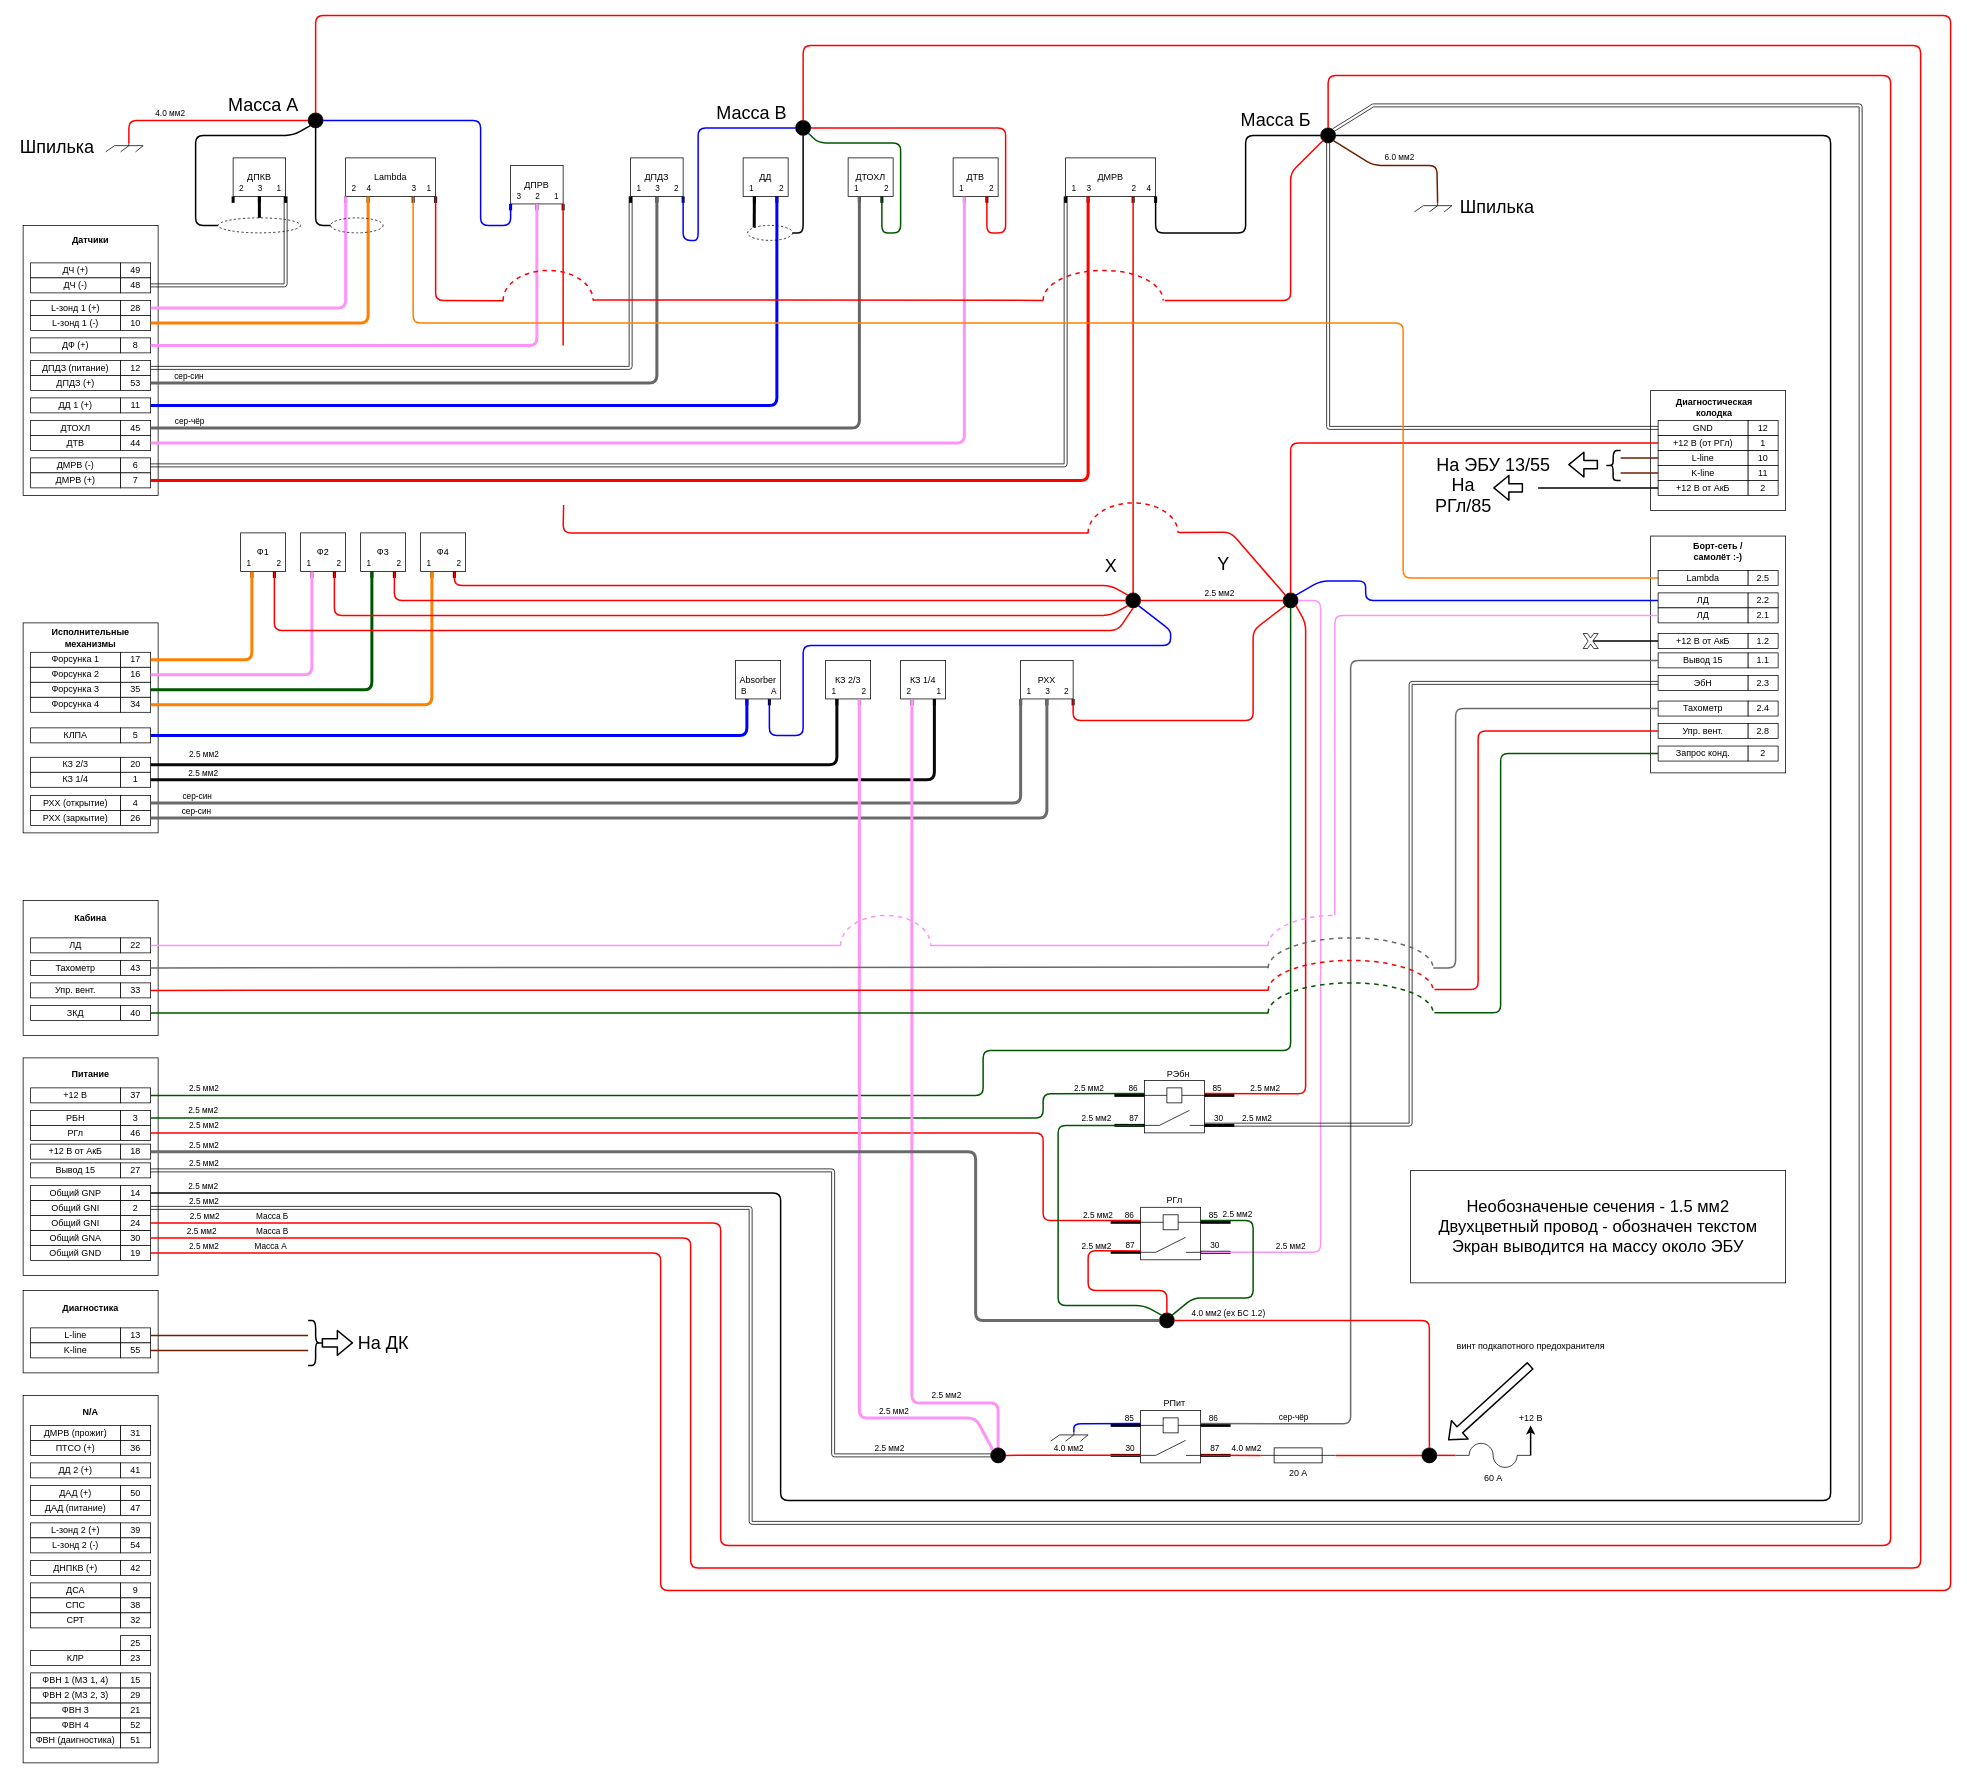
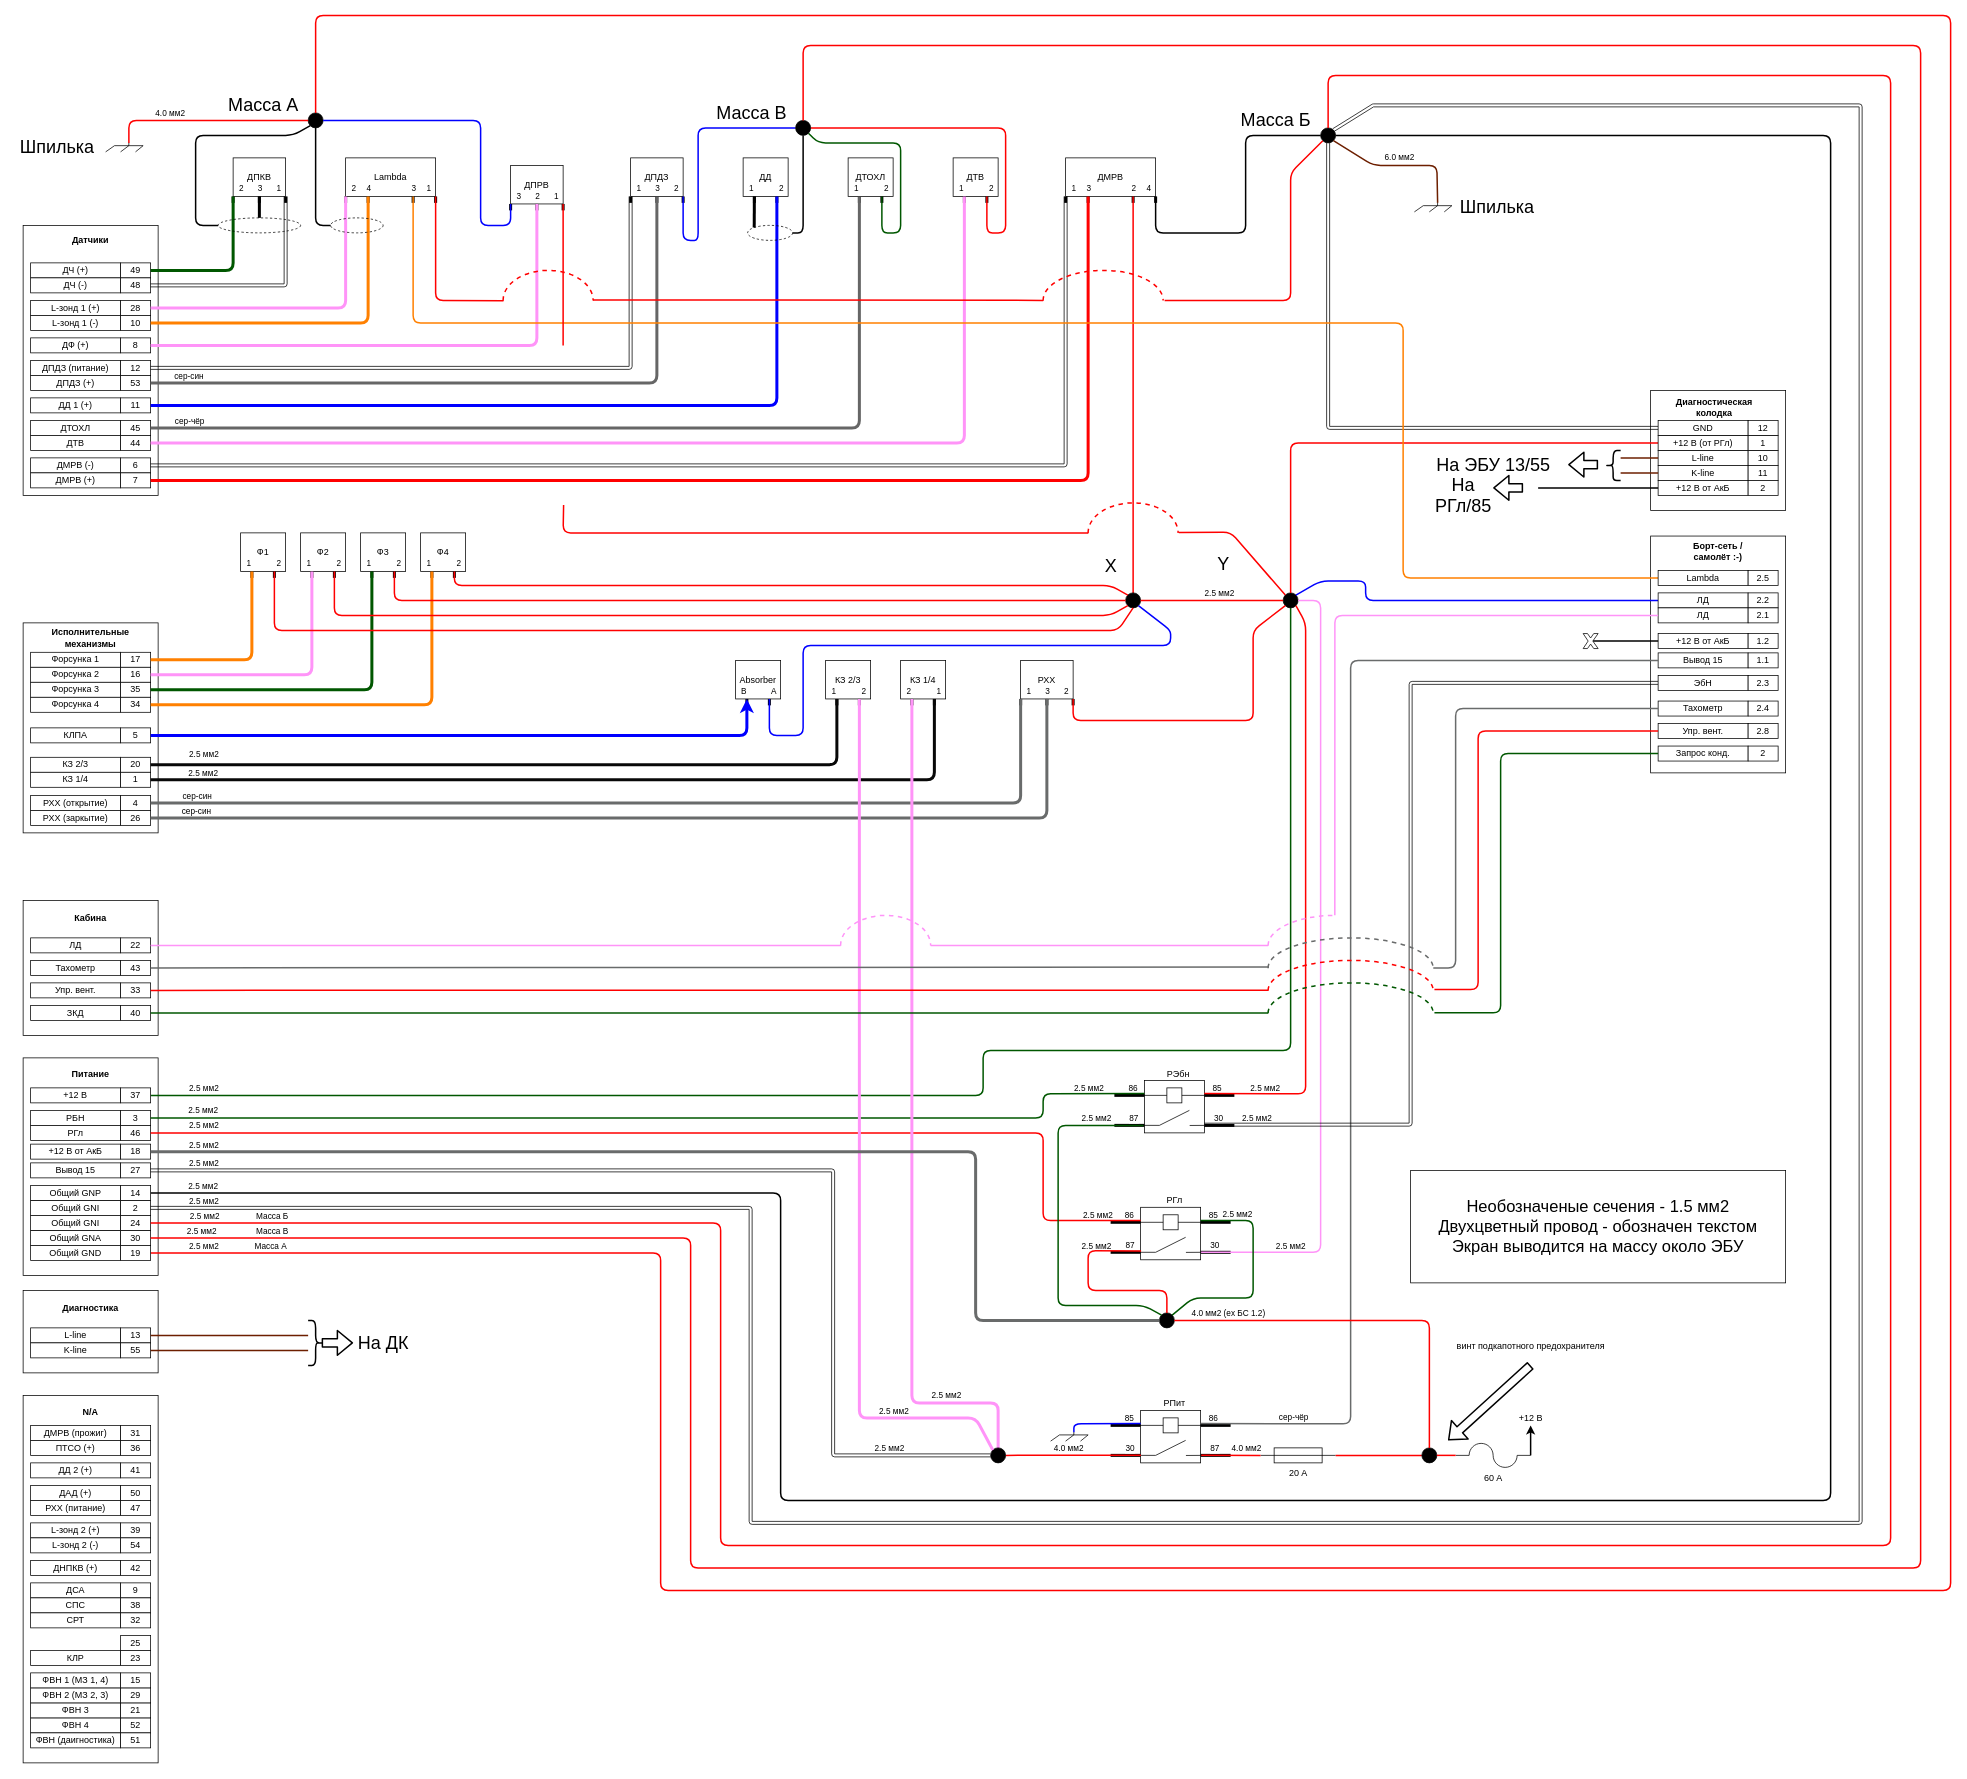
edge "ДПКВ" -- "49": added
edge "Absorber" -- "5": arrowhead none -> classic
node "ДАД (питание)": label "ДАД (питание)" -> "РХХ (питание)"
